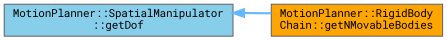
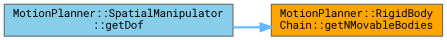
edge "MotionPlanner::RigidBody Chain::getNMovableBodies" -> "MotionPlanner::SpatialManipulator ::getDof": reversed
